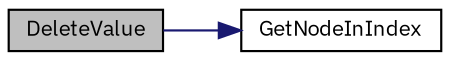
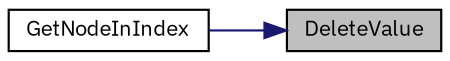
edge "DeleteValue" -> "GetNodeInIndex": reversed
